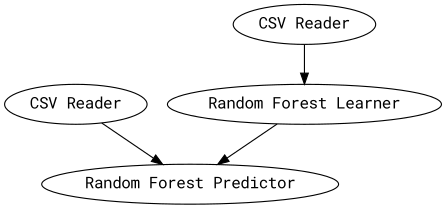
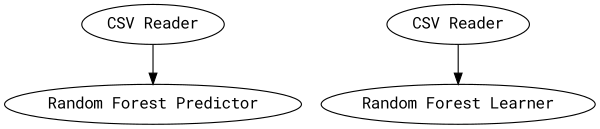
edge "Random Forest Learner" -> "Random Forest Predictor": removed
